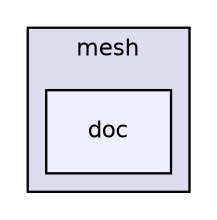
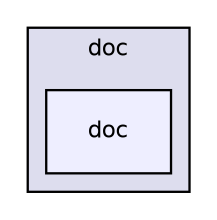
cluster "mesh": label "mesh" -> "doc"
